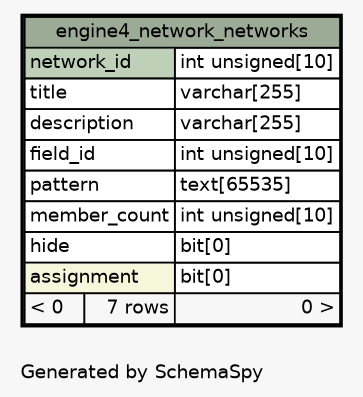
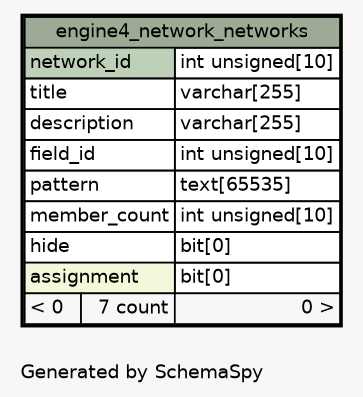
node "engine4_network_networks": text "7 rows" -> "7 count"
